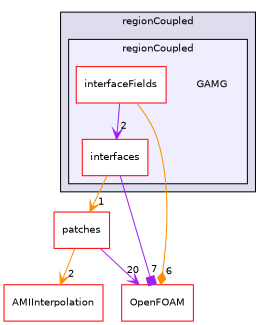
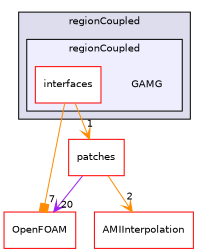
node "interfaceFields": removed
edge "interfaces" -> "OpenFOAM": color purple -> darkorange
